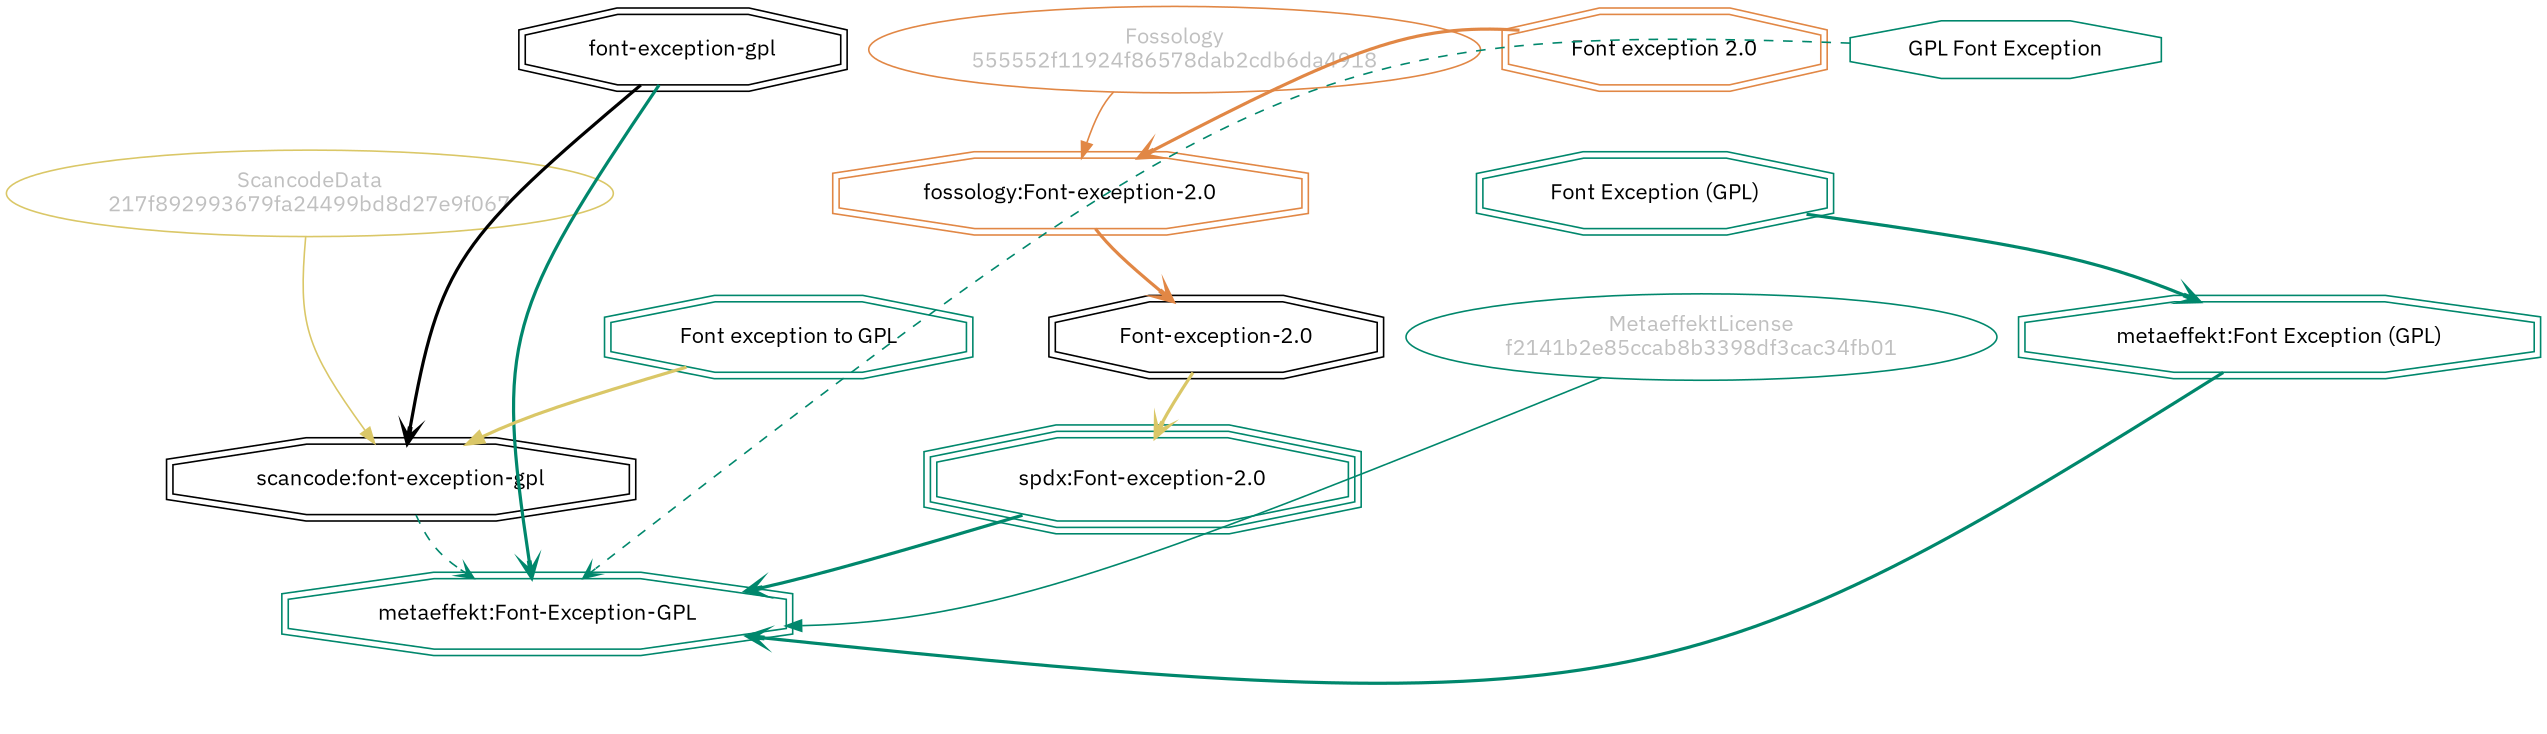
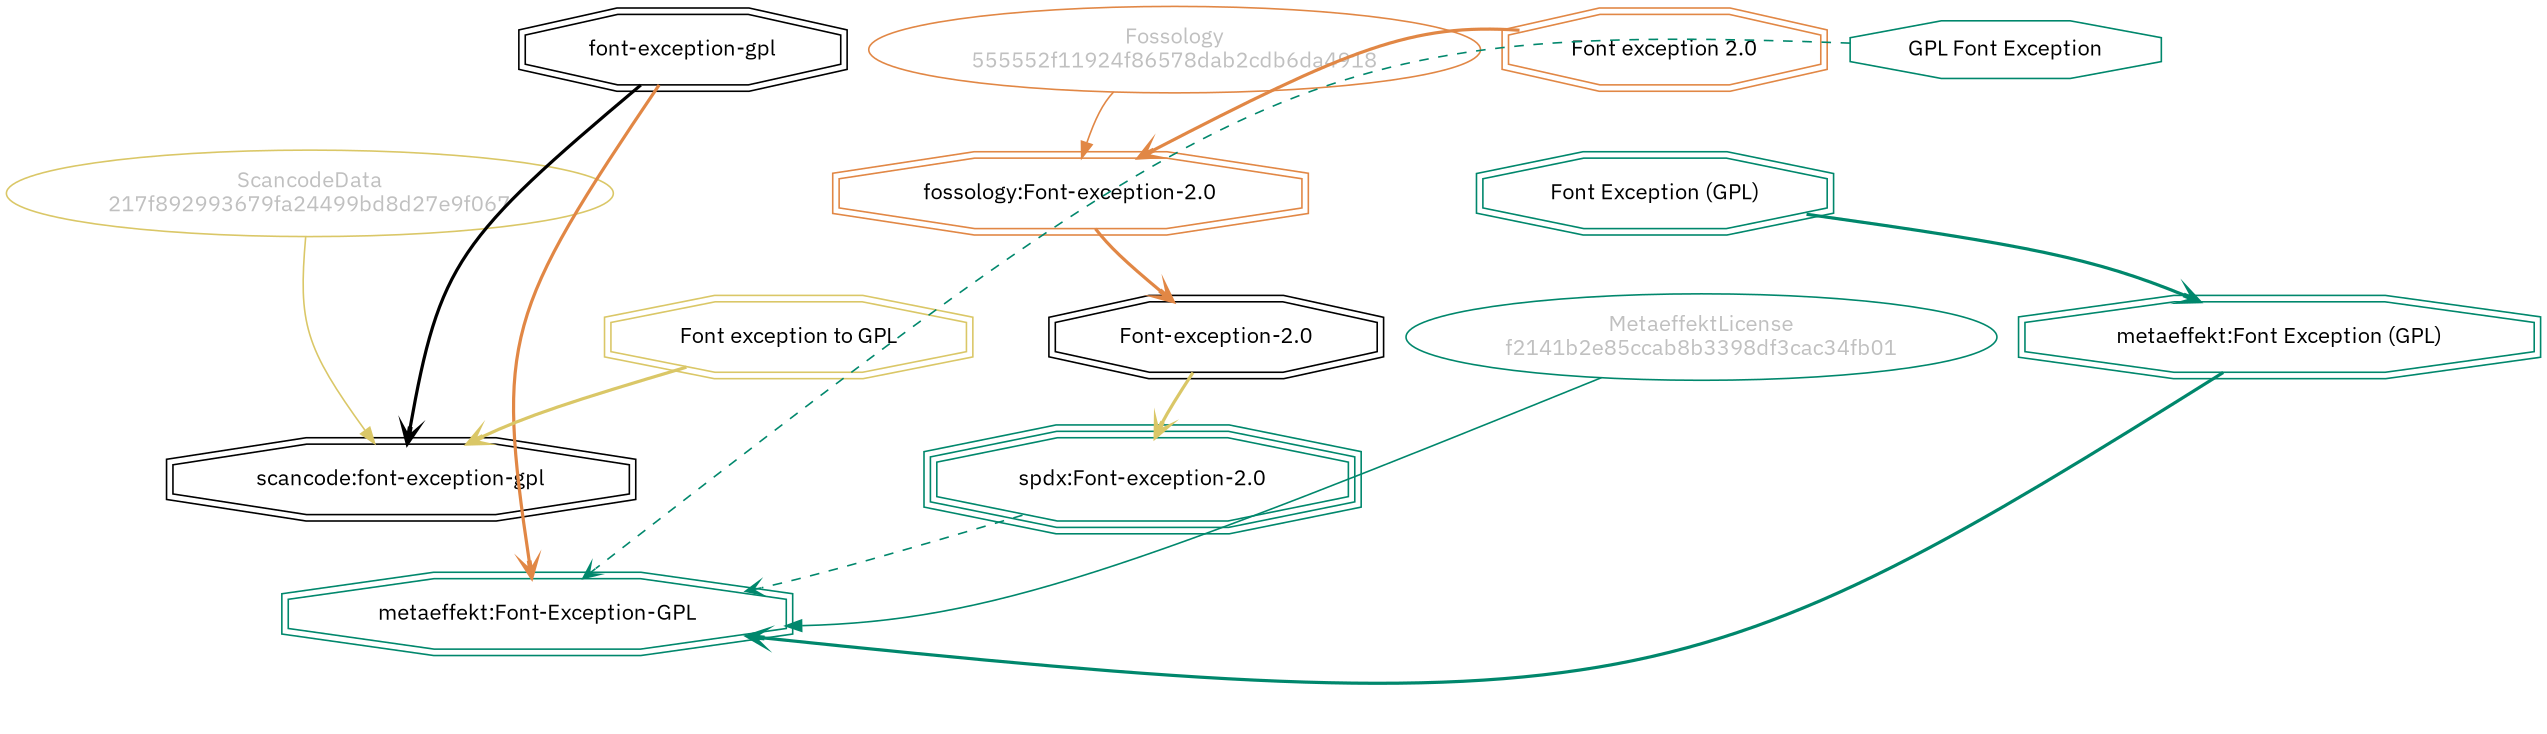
edge "font-exception-gpl" -> "metaeffekt:Font-Exception-GPL": color #00876c -> #e18745
node "Font exception to GPL": color #00876c -> #dac767
edge "Font exception to GPL" -> "scancode:font-exception-gpl": arrowhead normal -> vee
edge "scancode:font-exception-gpl" -> "metaeffekt:Font-Exception-GPL": removed
edge "spdx:Font-exception-2.0" -> "metaeffekt:Font-Exception-GPL": style bold -> dashed
